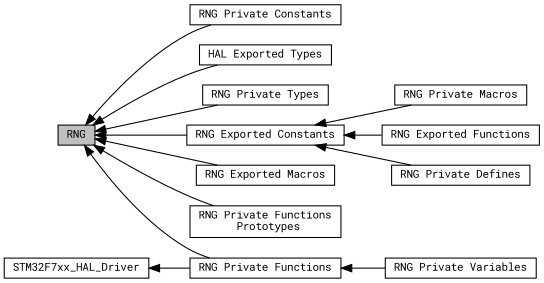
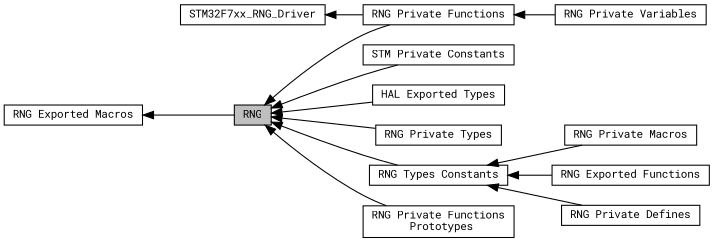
node "RNG Private Constants": label "RNG Private Constants" -> "STM Private Constants"
node "RNG Exported Constants": label "RNG Exported Constants" -> "RNG Types Constants"
edge "RNG Exported Macros" -> "RNG": reversed
node "STM32F7xx_HAL_Driver": label "STM32F7xx_HAL_Driver" -> "STM32F7xx_RNG_Driver"
